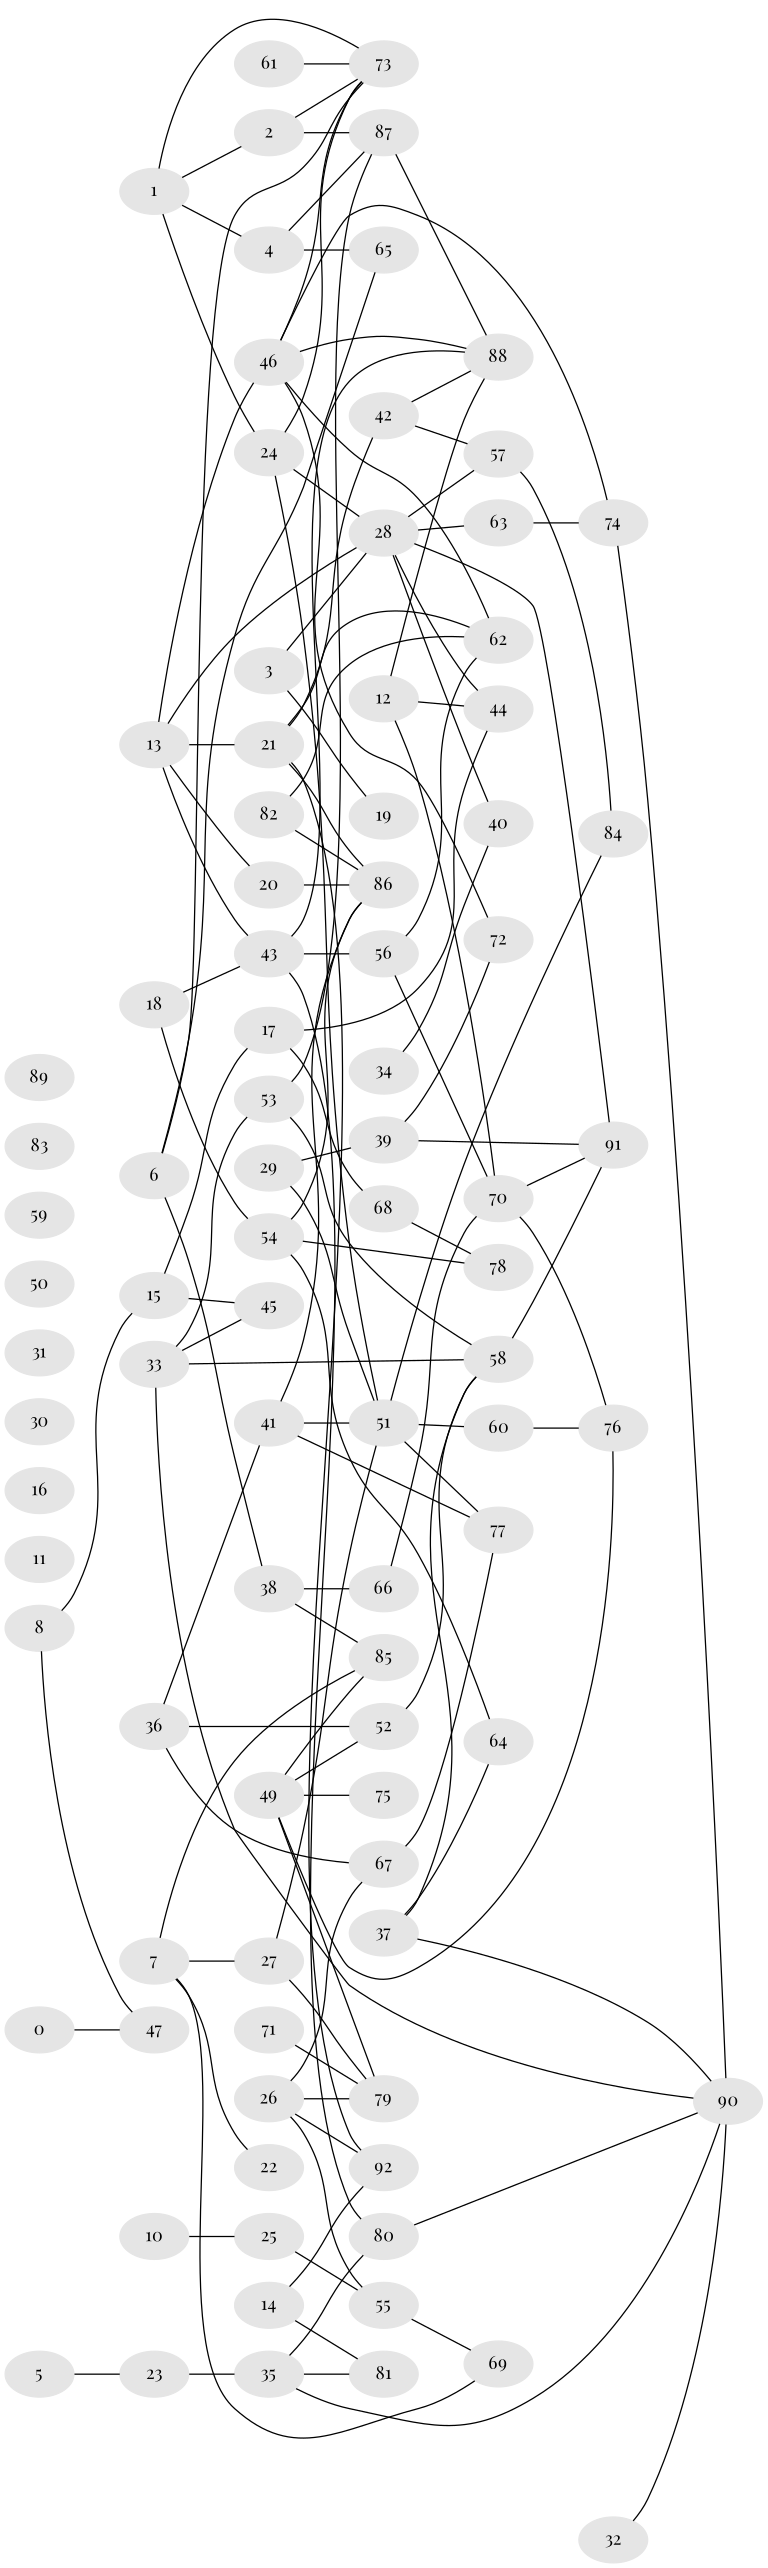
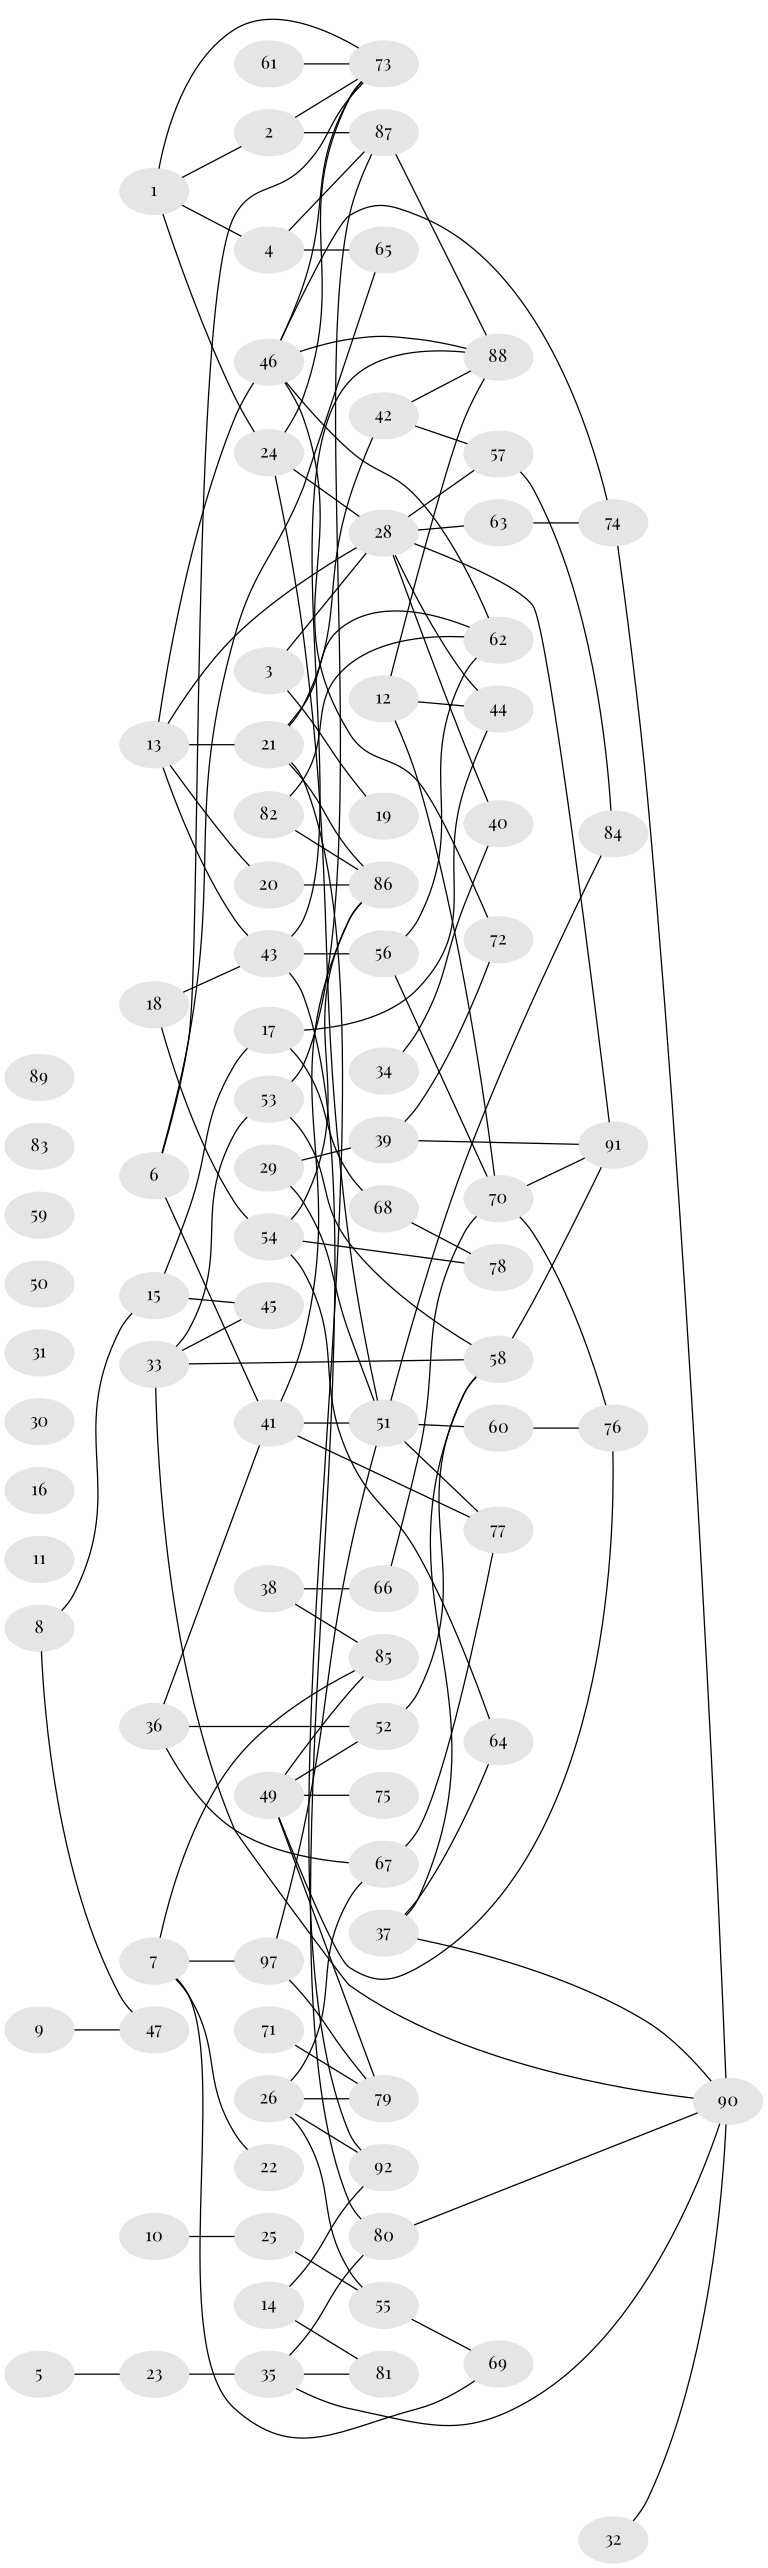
edge "6" -- "38": now "6" -- "41"
node "27": label "27" -> "97"
node "0": label "0" -> "9"
